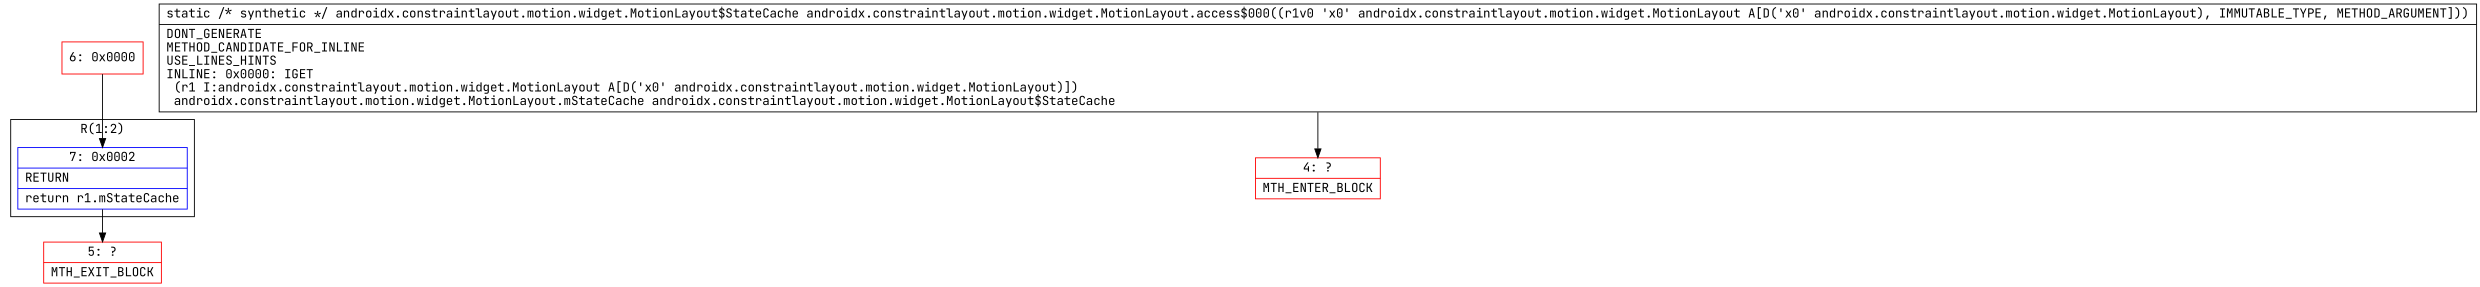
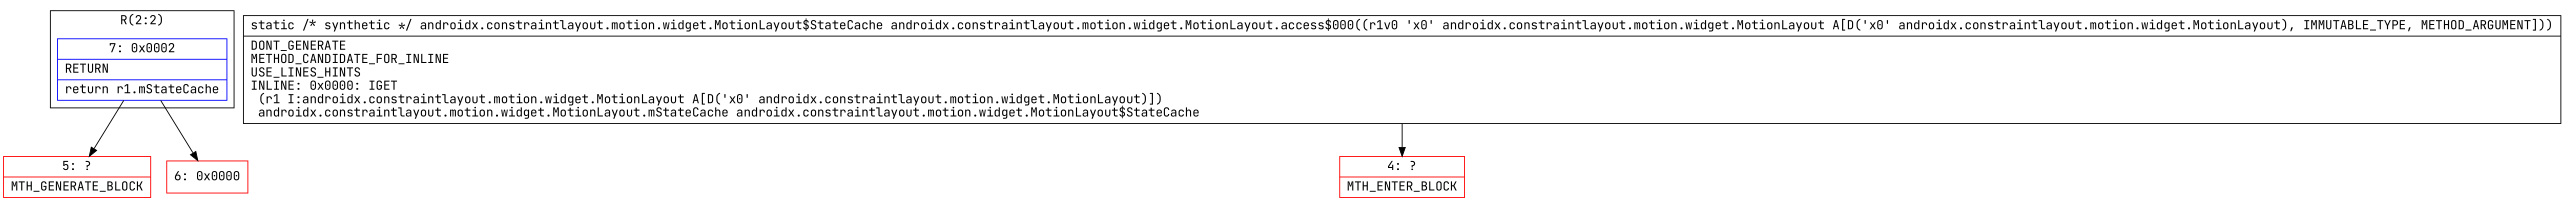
edge "6: 0x0000" -> "7: 0x0002": reversed
cluster "R(1:2)": label "R(1:2)" -> "R(2:2)"
node "5: ?": text "MTH_EXIT_BLOCK" -> "MTH_GENERATE_BLOCK"
